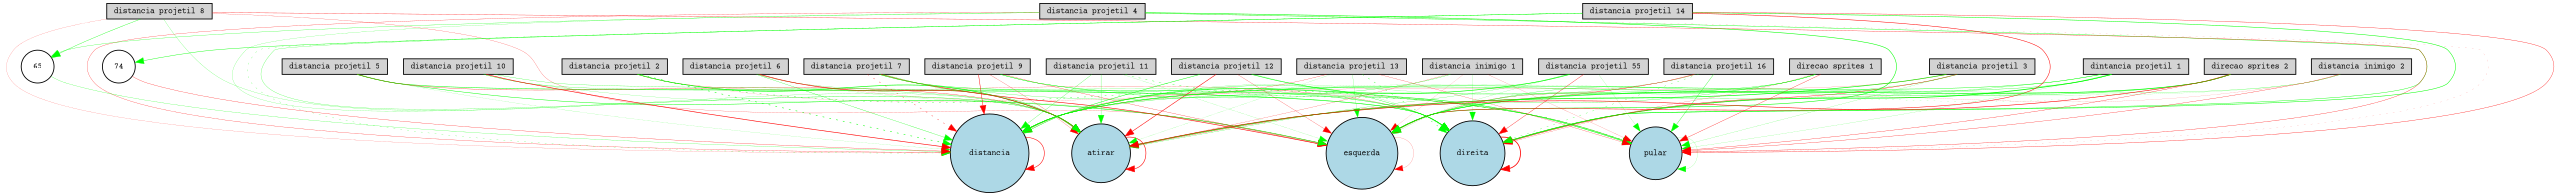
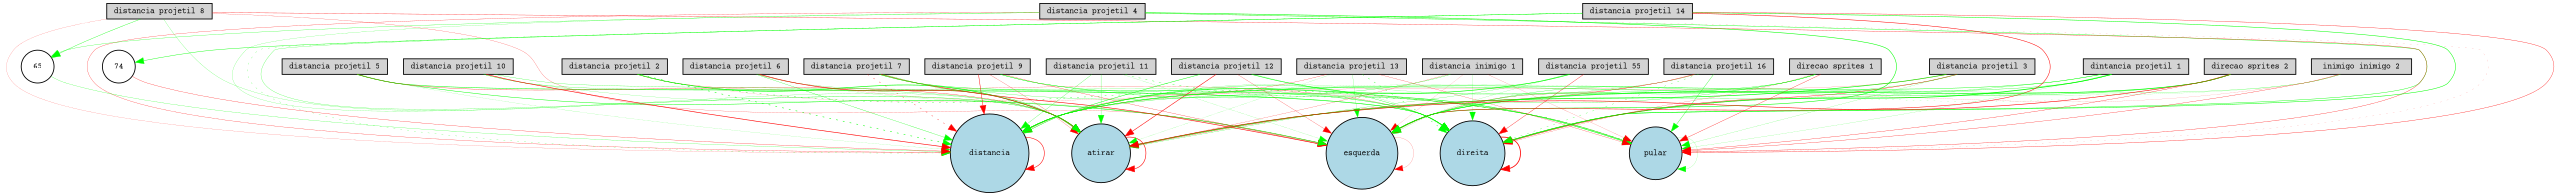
node "distancia inimigo 2": label "distancia inimigo 2" -> "inimigo inimigo 2"
edge "distancia projetil 55" -> "pular": removed
